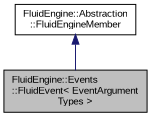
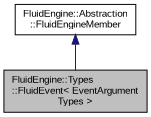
node "FluidEngine::Events ::FluidEvent< EventArgument Types >": label "FluidEngine::Events ::FluidEvent< EventArgument Types >" -> "FluidEngine::Types ::FluidEvent< EventArgument Types >"
